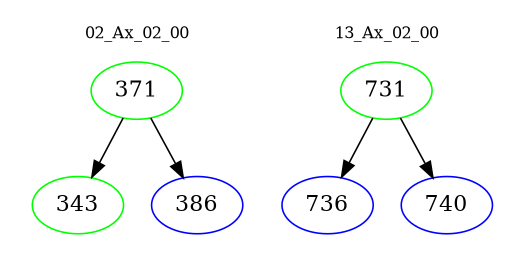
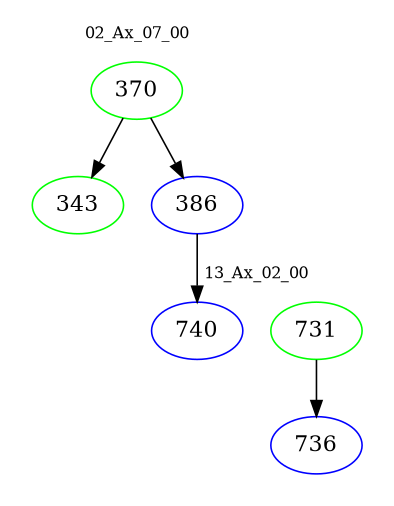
cluster "02_Ax_02_00": label "02_Ax_02_00" -> "02_Ax_07_00"
node "371": label "371" -> "370"
edge "731" -> "740": now "386" -> "740"
